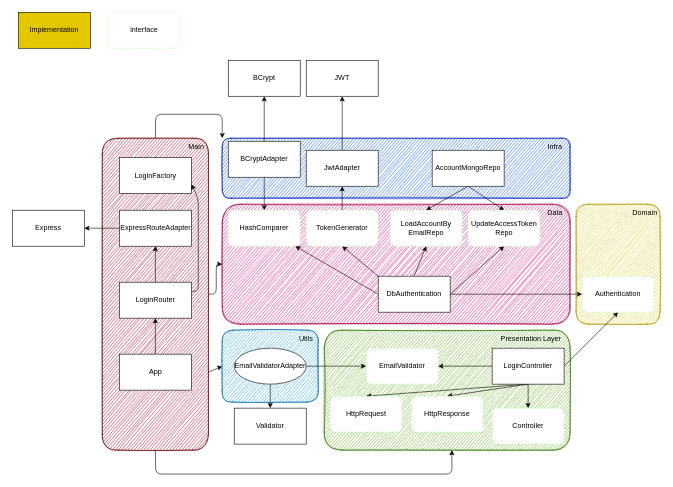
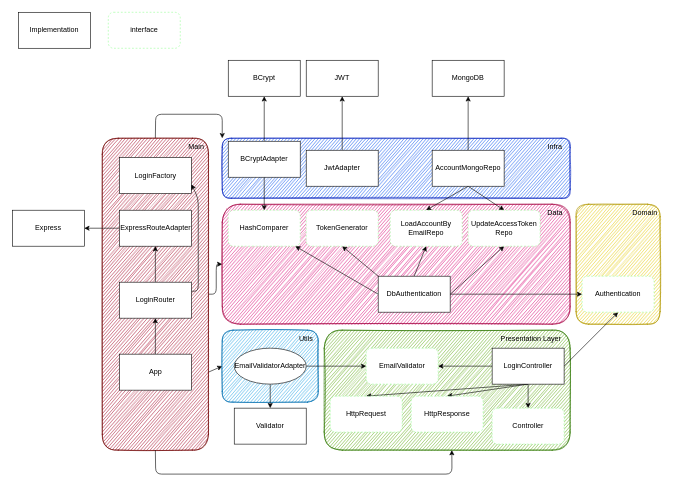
node "Implementation": fillcolor #e3c800 -> #ffffff
node "MongoDB": added
edge "AccountMongoRepo" -> "MongoDB": added
edge "TokenGenerator" -> "JwtAdapter": removed
